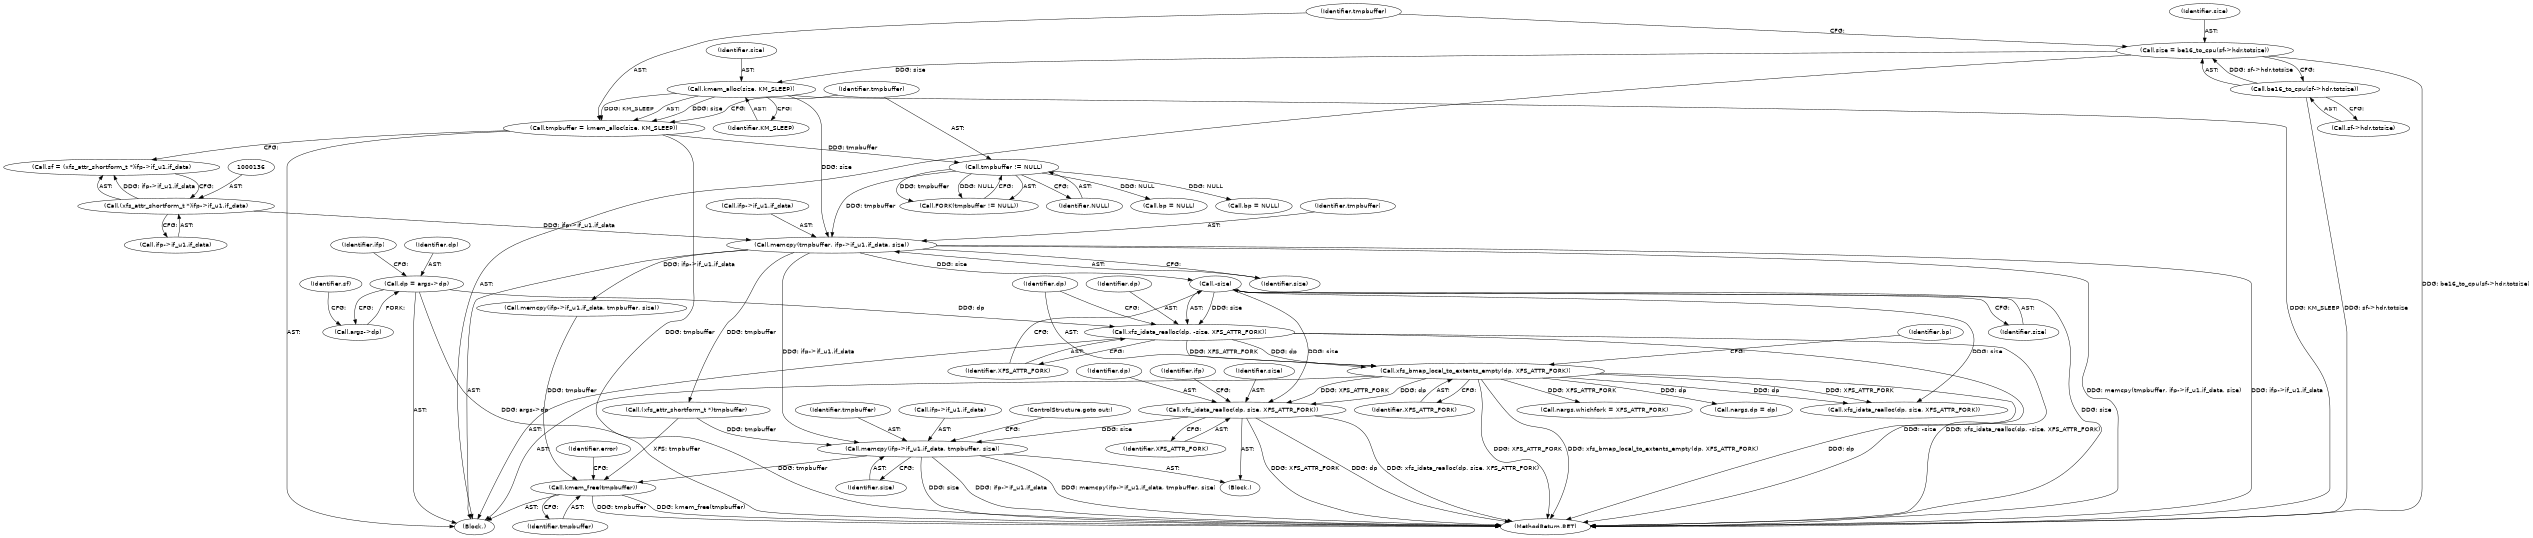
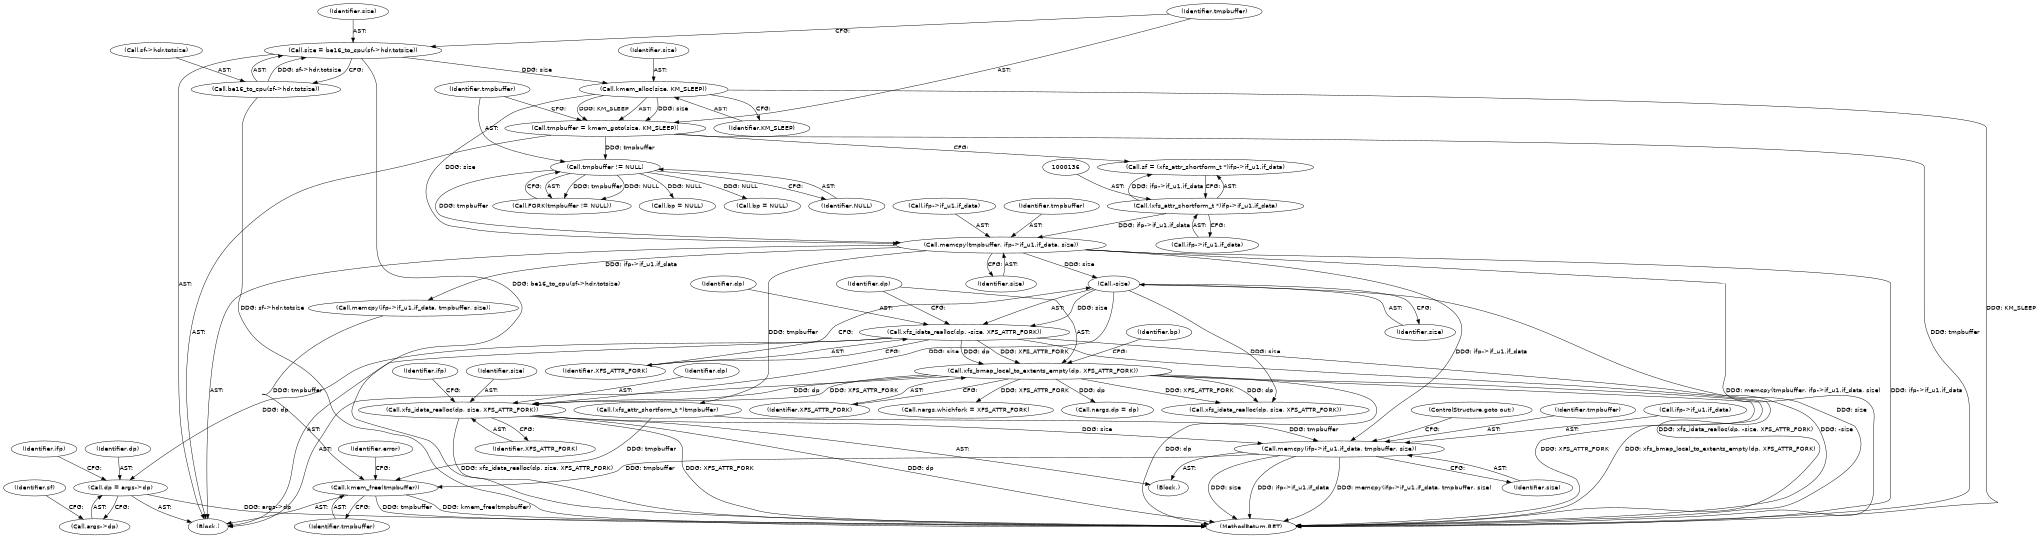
edge "(Call,be16_to_cpu(sf->hdr.totsize))" -> "(Call,sf->hdr.totsize)": removed, label "CFG:"
node "(Call,tmpbuffer = kmem_alloc(size, KM_SLEEP))": label "(Call,tmpbuffer = kmem_alloc(size, KM_SLEEP))" -> "(Call,tmpbuffer = kmem_goto(size, KM_SLEEP))"
edge "(Call,dp = args->dp)" -> "(Call,xfs_idata_realloc(dp, -size, XFS_ATTR_FORK))": reversed
edge "(Call,args->dp)" -> "(Call,dp = args->dp)": label "FORK: " -> "AST: "
edge "(Call,(xfs_attr_shortform_t *)tmpbuffer)" -> "(Call,kmem_free(tmpbuffer))": label "XFS: tmpbuffer" -> "DDG: tmpbuffer"
